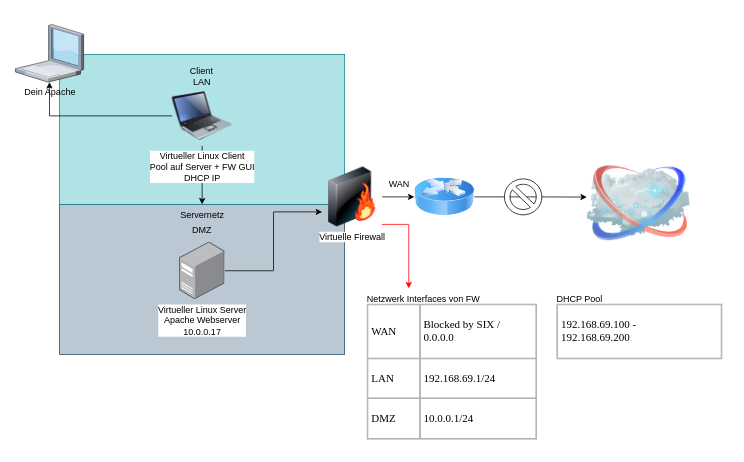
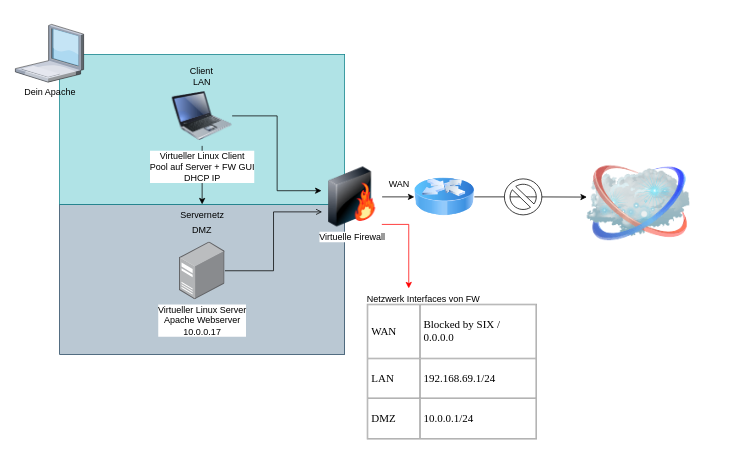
edge "Virtueller Linux Client Pool auf Server + FW GUI DHCP IP" -> "Dein Apache": now "Virtueller Linux Client Pool auf Server + FW GUI DHCP IP" -> "Virtuelle Firewall"
edge "Virtueller Linux Server Apache Webserver 10.0.0.17" -> "Virtuelle Firewall": arrowhead classic -> open
node "DHCP Pool 192.168.69.100 - 192.168.69.200": removed
